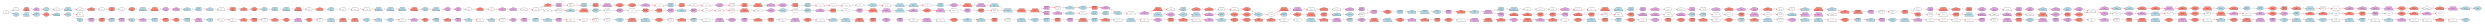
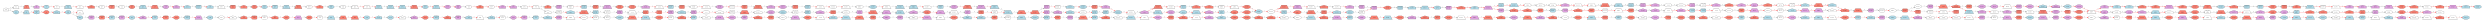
node "S317": fillcolor salmon -> lightblue
edge "S407" -> "S410": now "S406" -> "S410"
